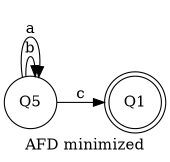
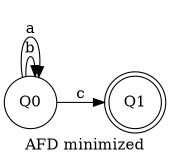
node "Q5": label "Q5" -> "Q0"
